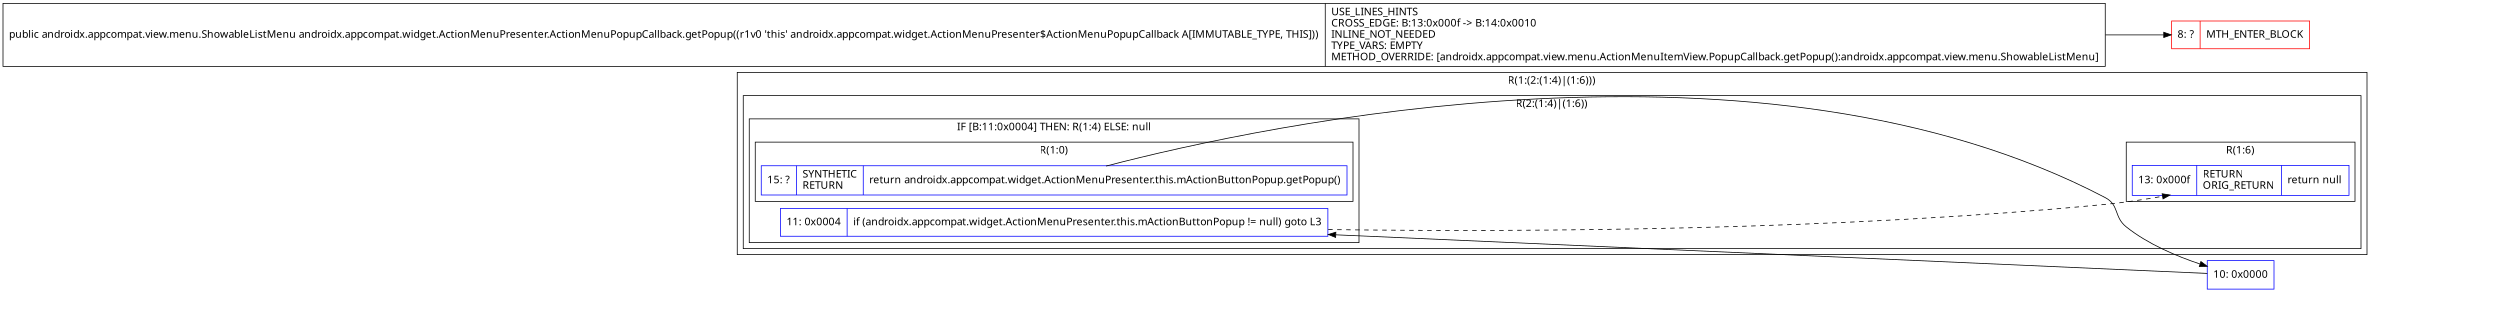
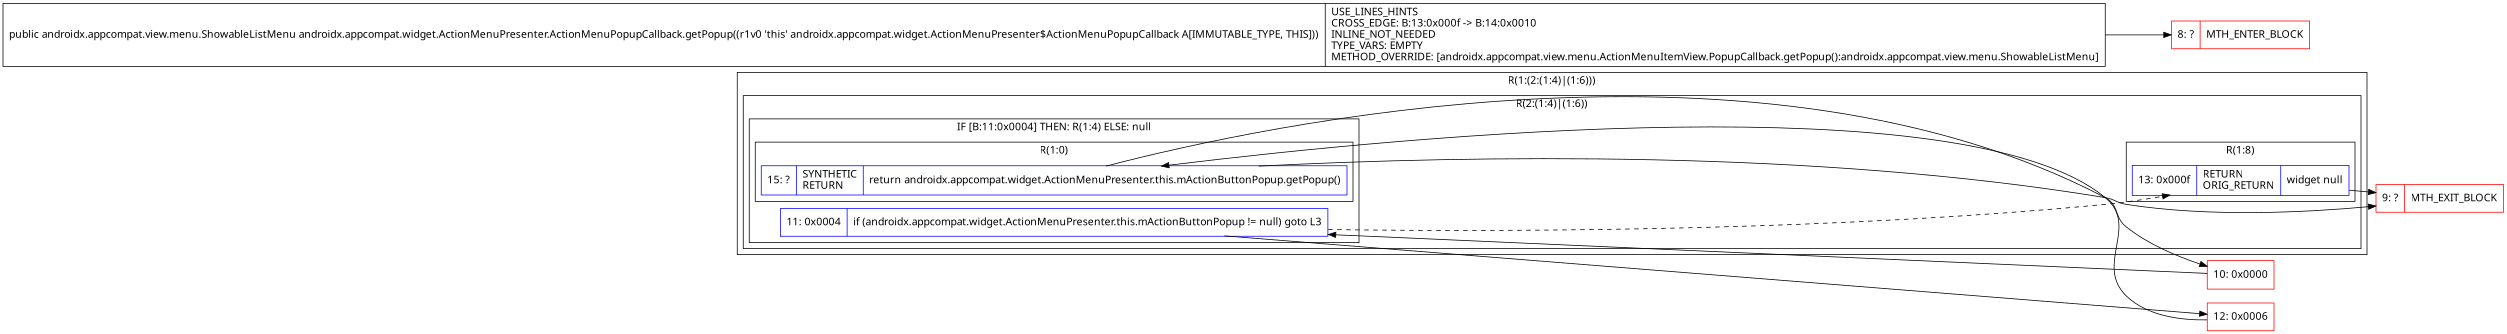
cluster "R(1:6)": label "R(1:6)" -> "R(1:8)"
node "13: 0x000f": text "return null" -> "widget null"
node "9: ?": added
node "10: 0x0000": color blue -> red
node "12: 0x0006": added
